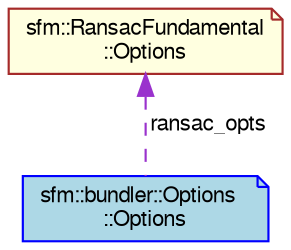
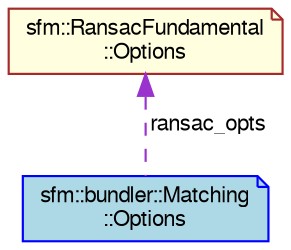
node "sfm::bundler::Options ::Options": label "sfm::bundler::Options ::Options" -> "sfm::bundler::Matching ::Options"
